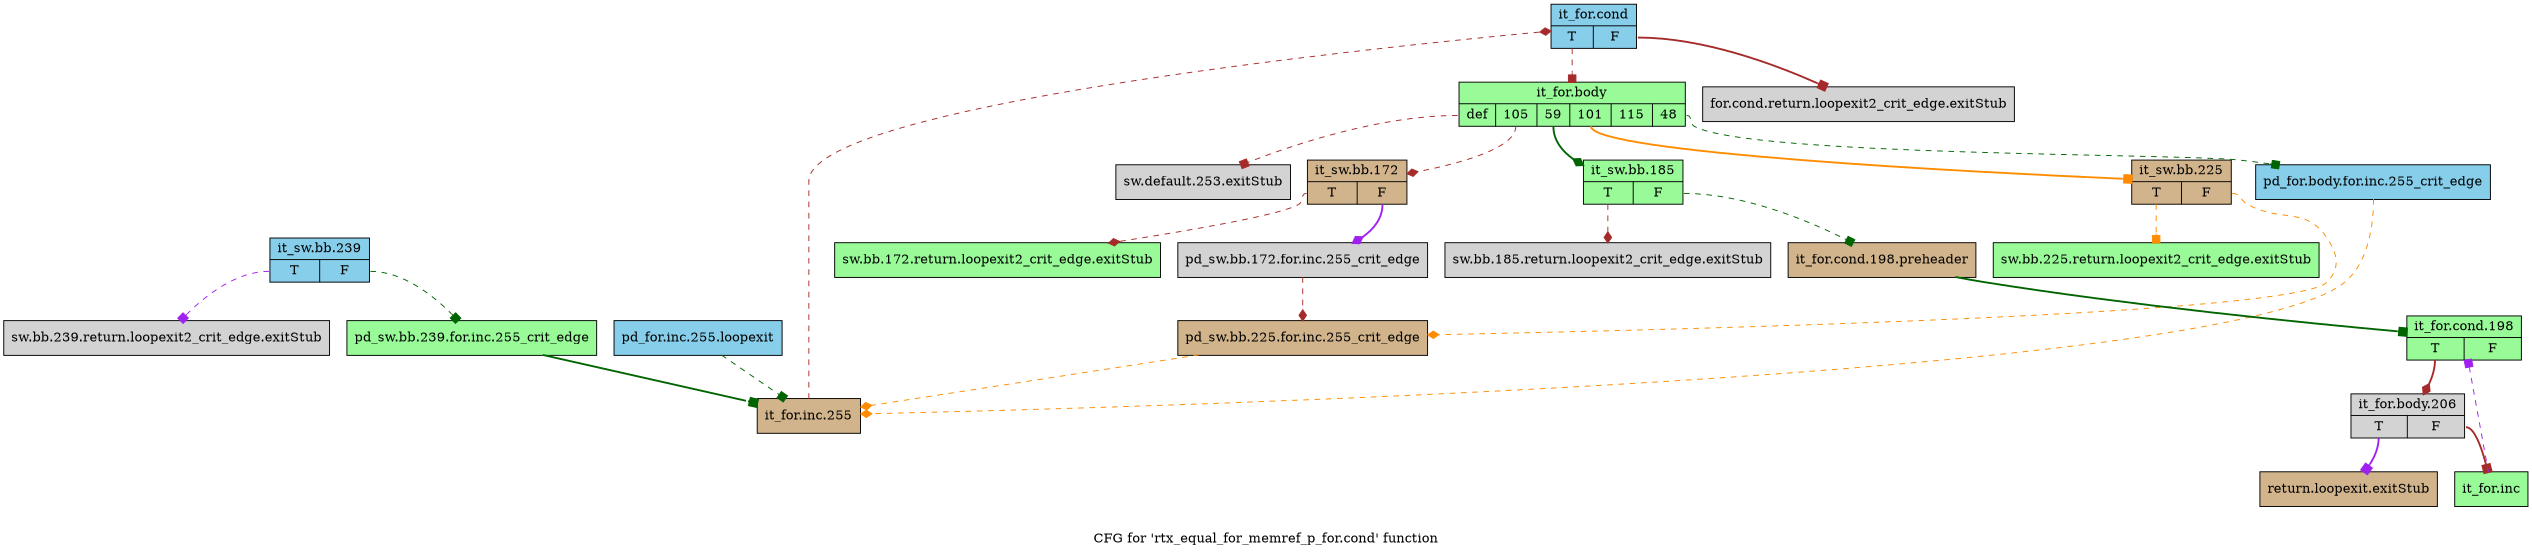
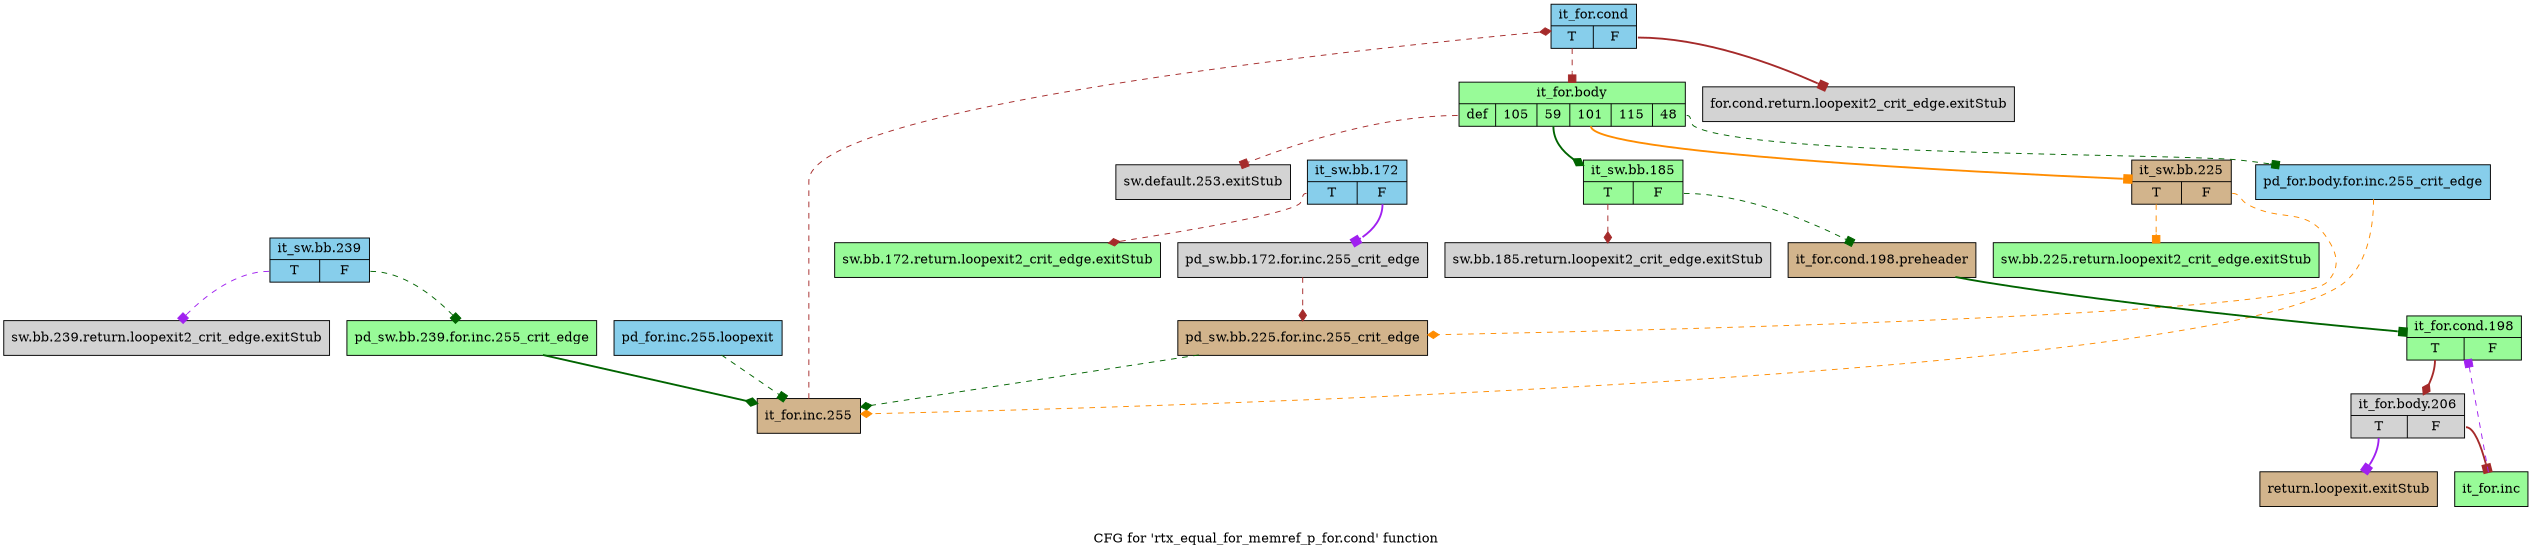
edge "it_for.body" -> "it_sw.bb.172": removed
node "it_sw.bb.172": fillcolor tan -> skyblue
edge "it_sw.bb.172" -> "pd_sw.bb.172.for.inc.255_crit_edge": arrowhead diamond -> box
edge "pd_sw.bb.239.for.inc.255_crit_edge" -> "it_for.inc.255": arrowhead box -> diamond
edge "pd_sw.bb.225.for.inc.255_crit_edge" -> "it_for.inc.255": color darkorange -> darkgreen
